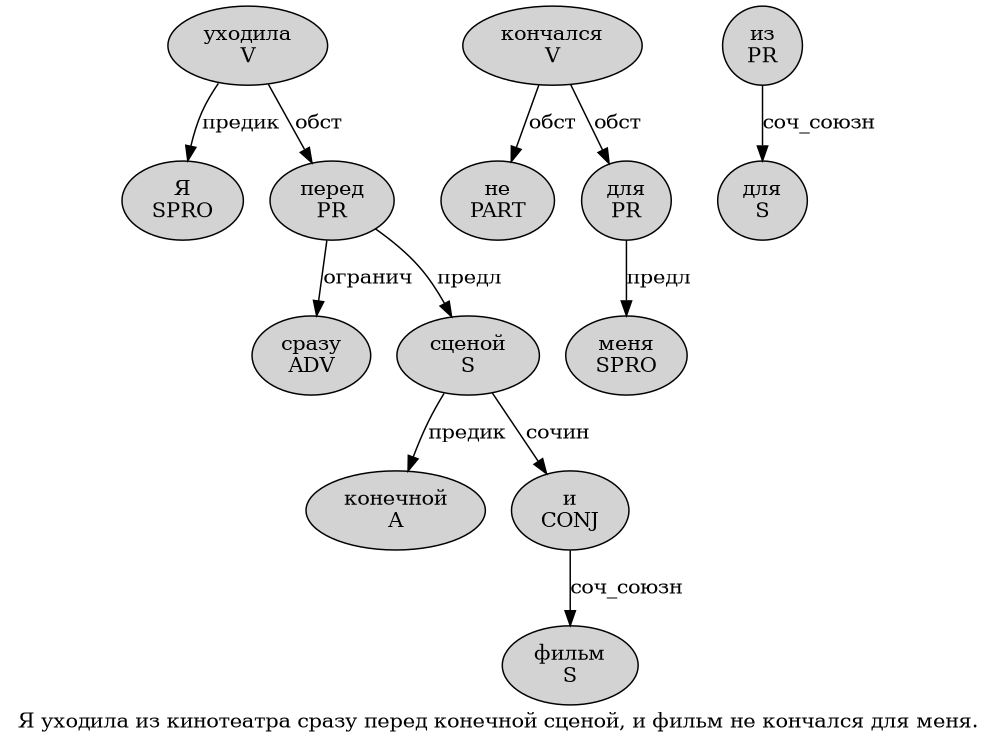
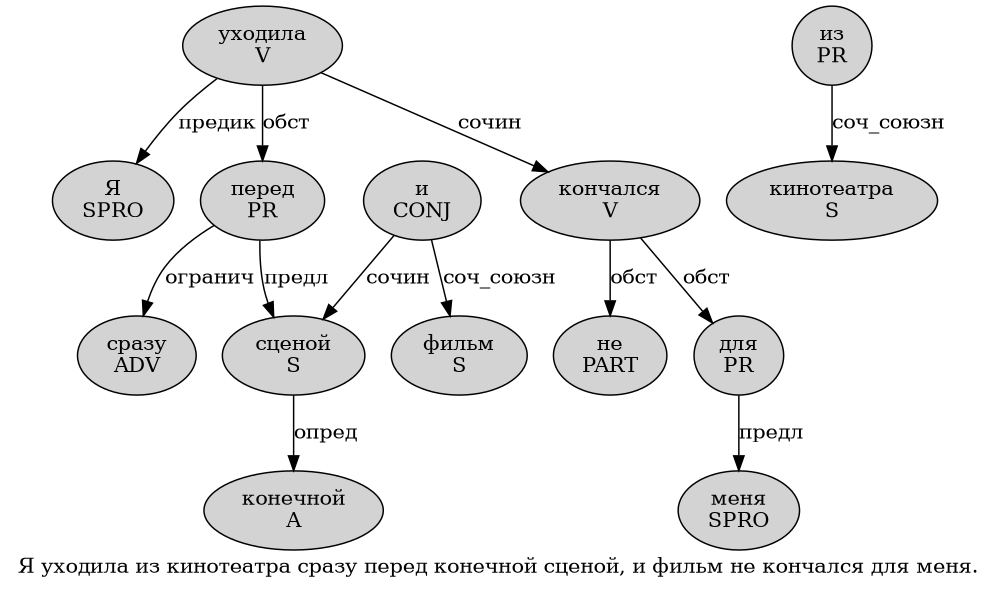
edge "уходила V" -> "кончался V": added, label "сочин"
node "для S": label "для S" -> "кинотеатра S"
edge "сценой S" -> "и CONJ": reversed
edge "сценой S" -> "конечной A": label "предик" -> "опред"
